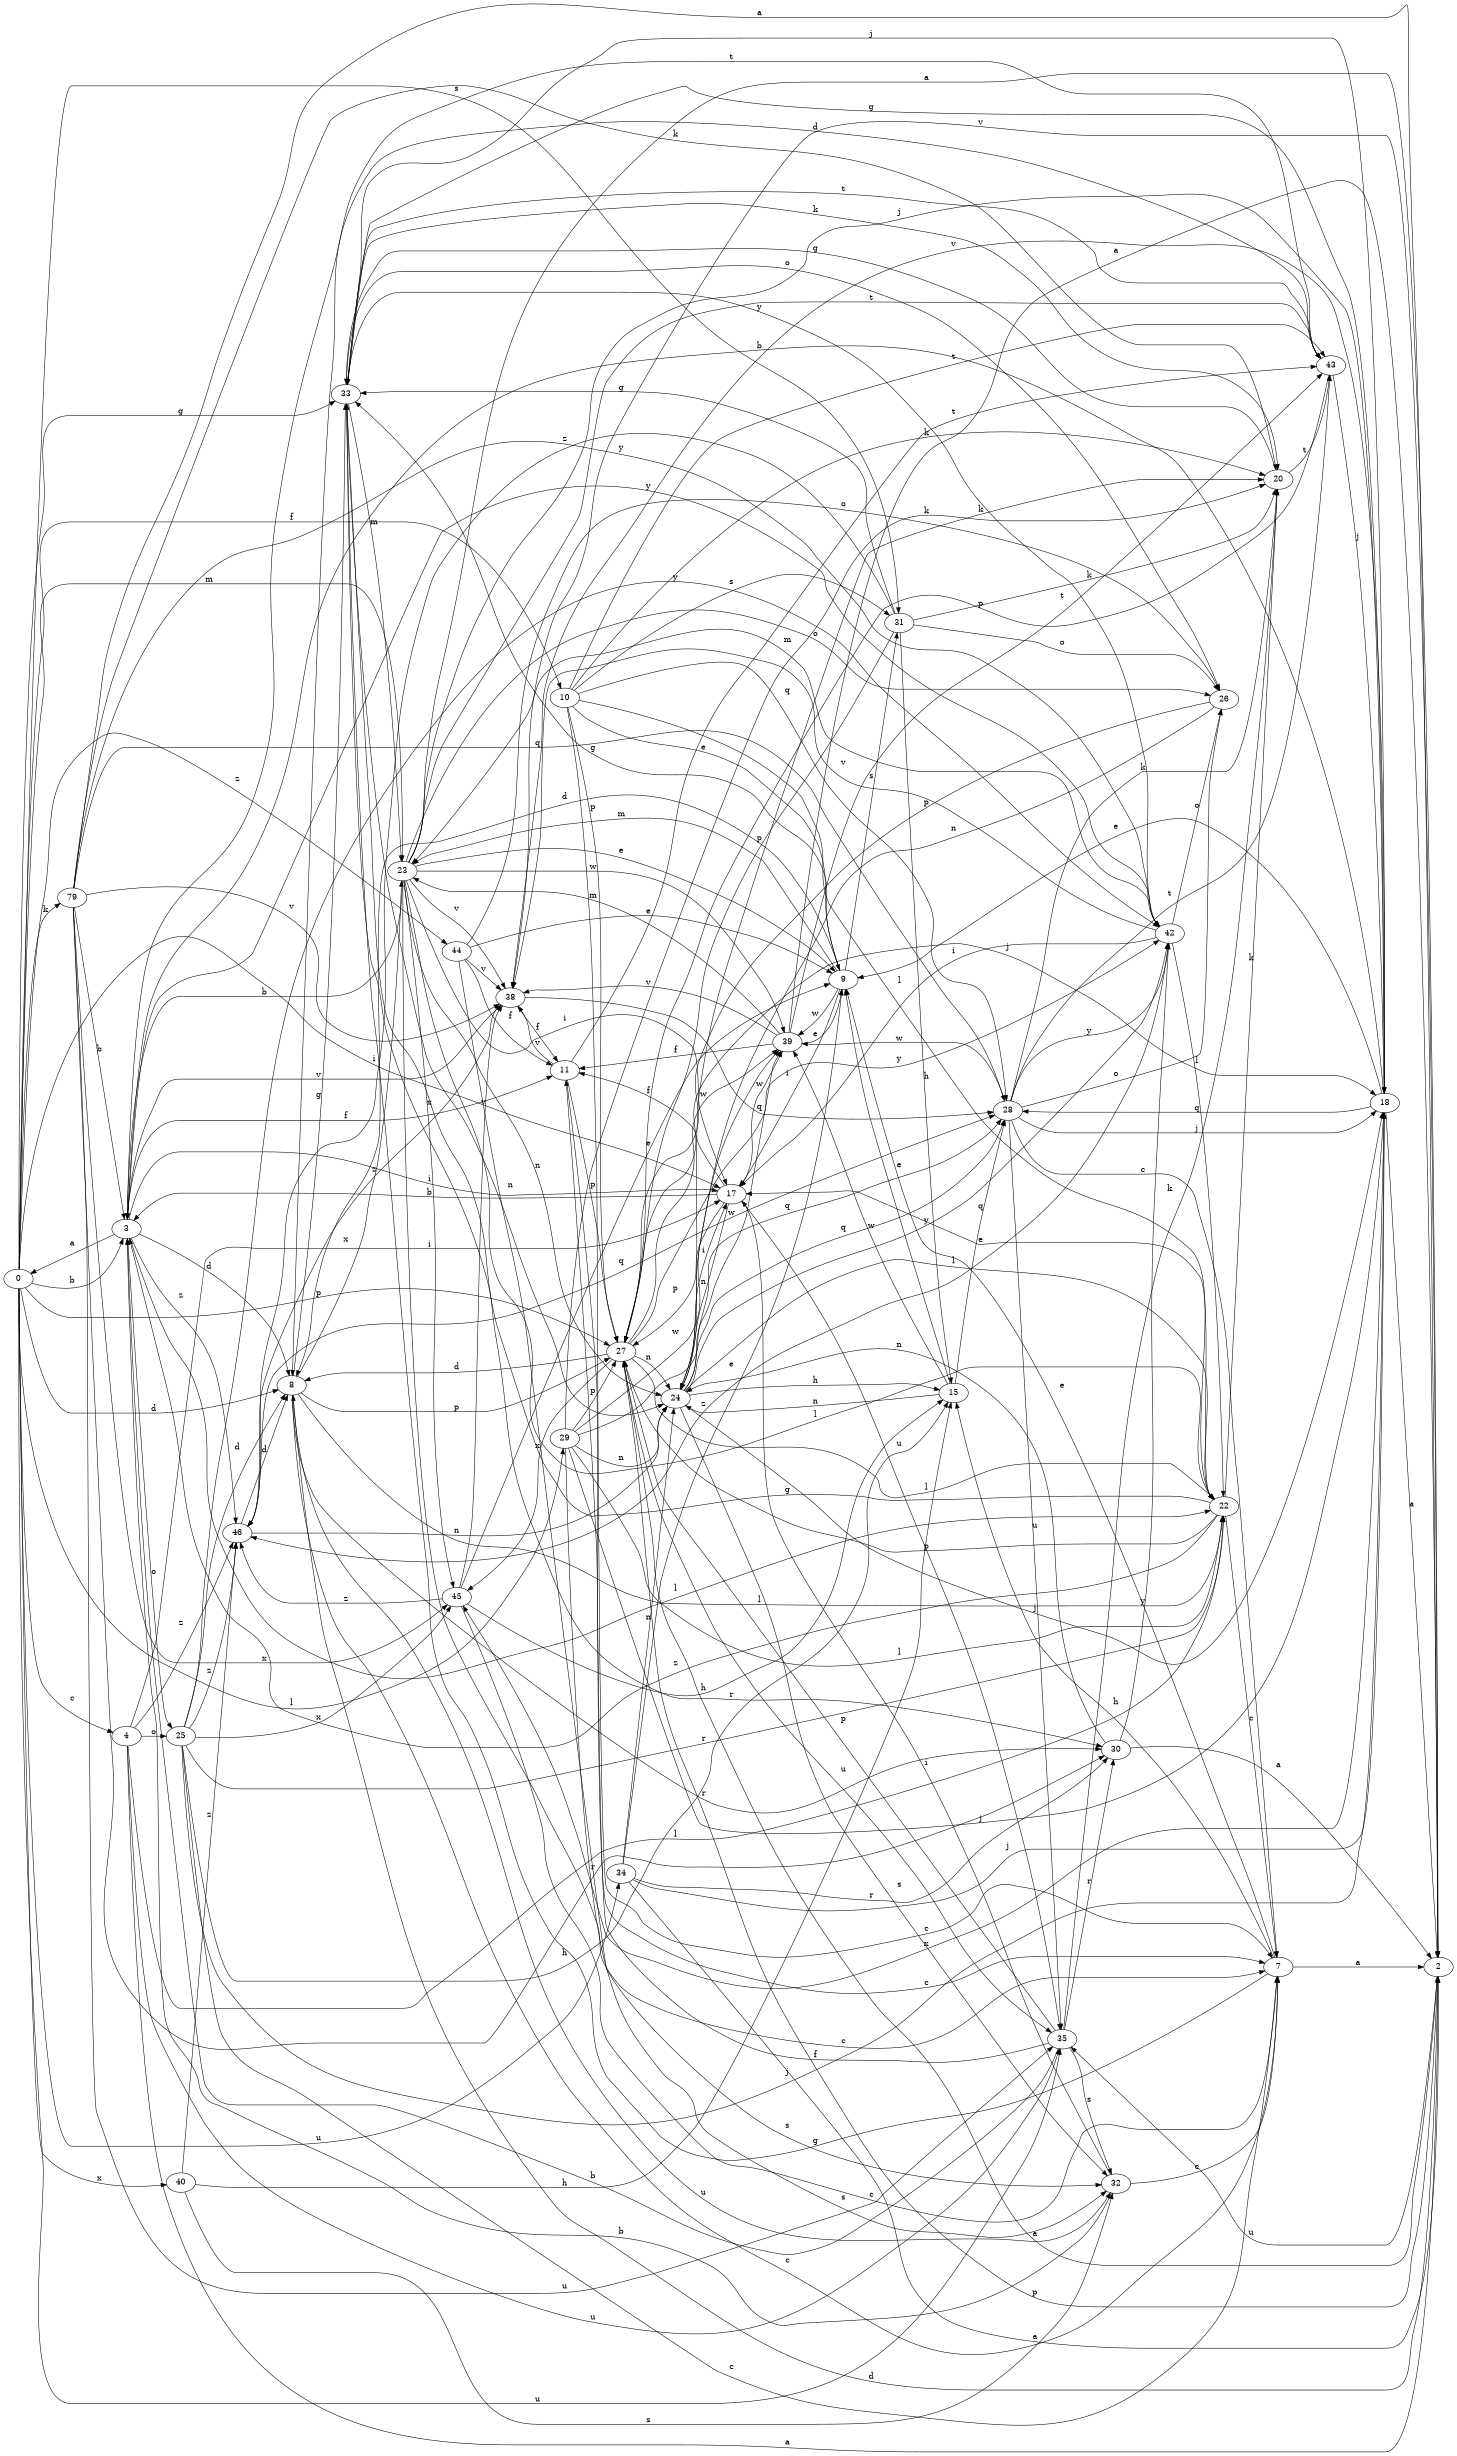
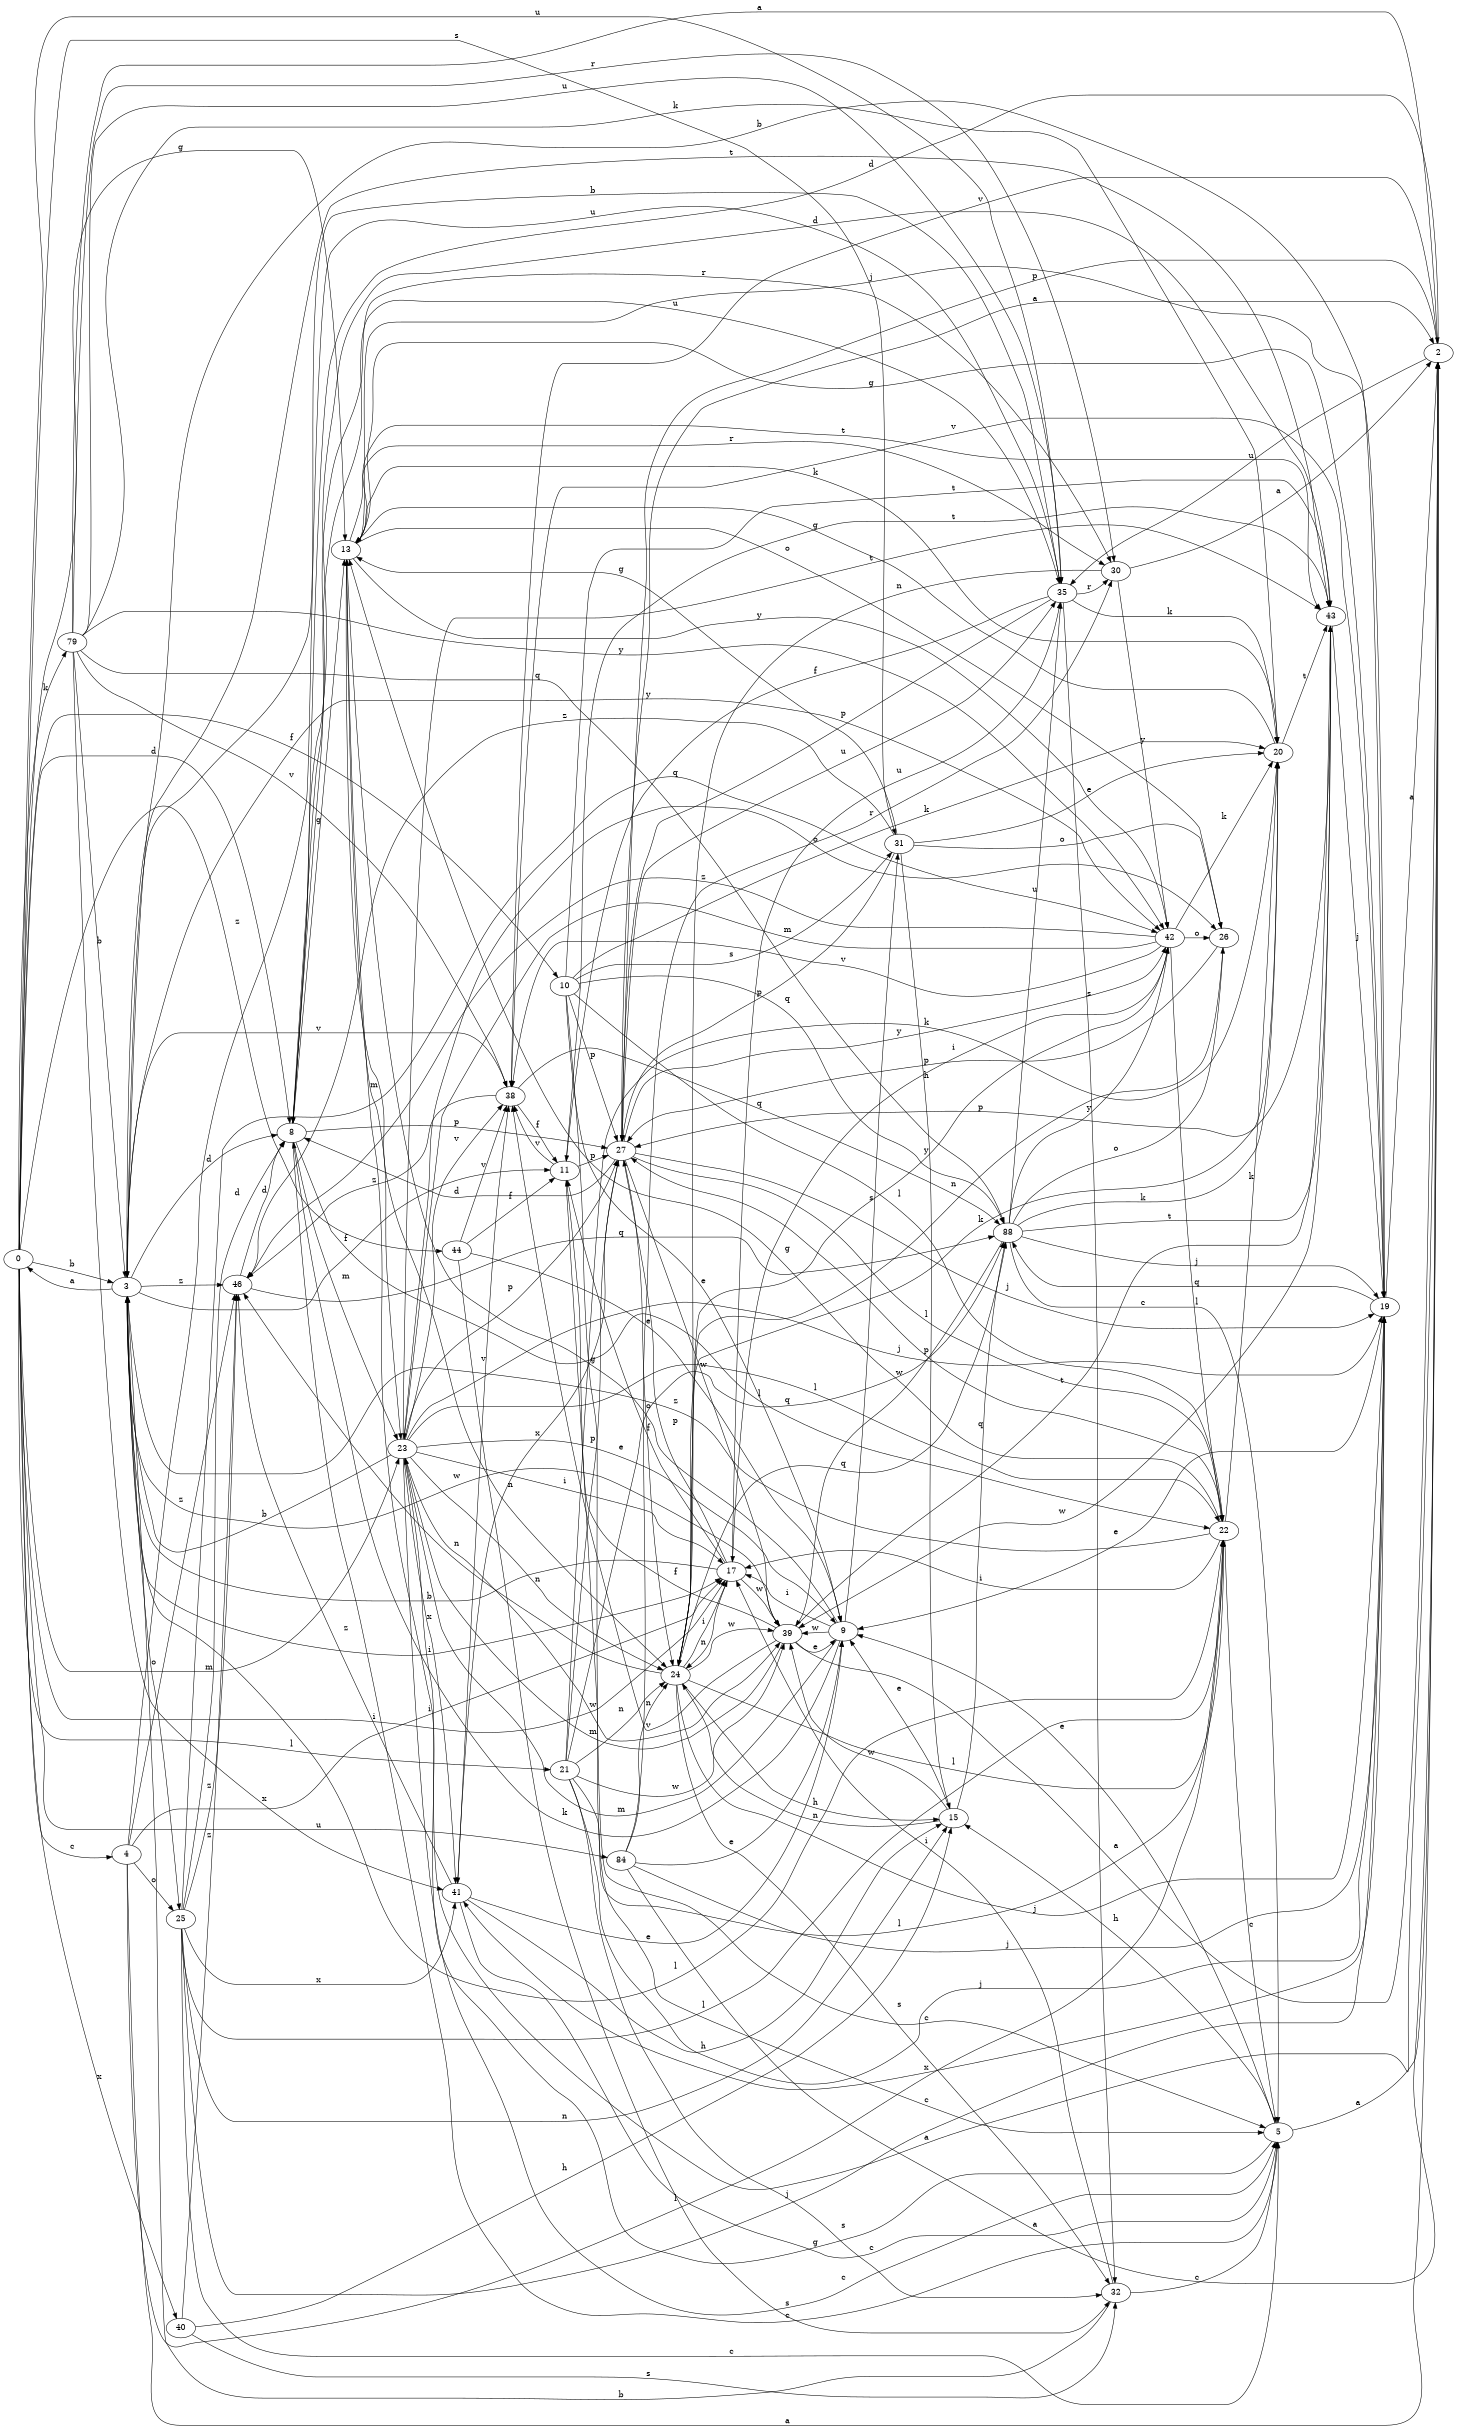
node "33": label "33" -> "13"
edge "44" -> "26": removed, label "o"
edge "31" -> "20": label "k" -> "e"
edge "25" -> "42": label "y" -> "q"
edge "9" -> "8": label "d" -> "k"
edge "42" -> "20": added, label "k"
node "18": label "18" -> "19"
node "28": label "28" -> "88"
edge "43" -> "39": added, label "w"
edge "8" -> "23": label "x" -> "m"
edge "22" -> "17": label "e" -> "i"
edge "0" -> "27": now "23" -> "27"
edge "27" -> "24": label "n" -> "o"
node "29": label "29" -> "21"
edge "3" -> "39": added, label "w"
edge "46" -> "24": reversed
node "45": label "45" -> "41"
edge "25" -> "22": label "r" -> "l"
node "34": label "34" -> "84"
edge "25" -> "15": label "h" -> "n"
node "7": label "7" -> "5"
edge "8" -> "32": now "8" -> "35"
